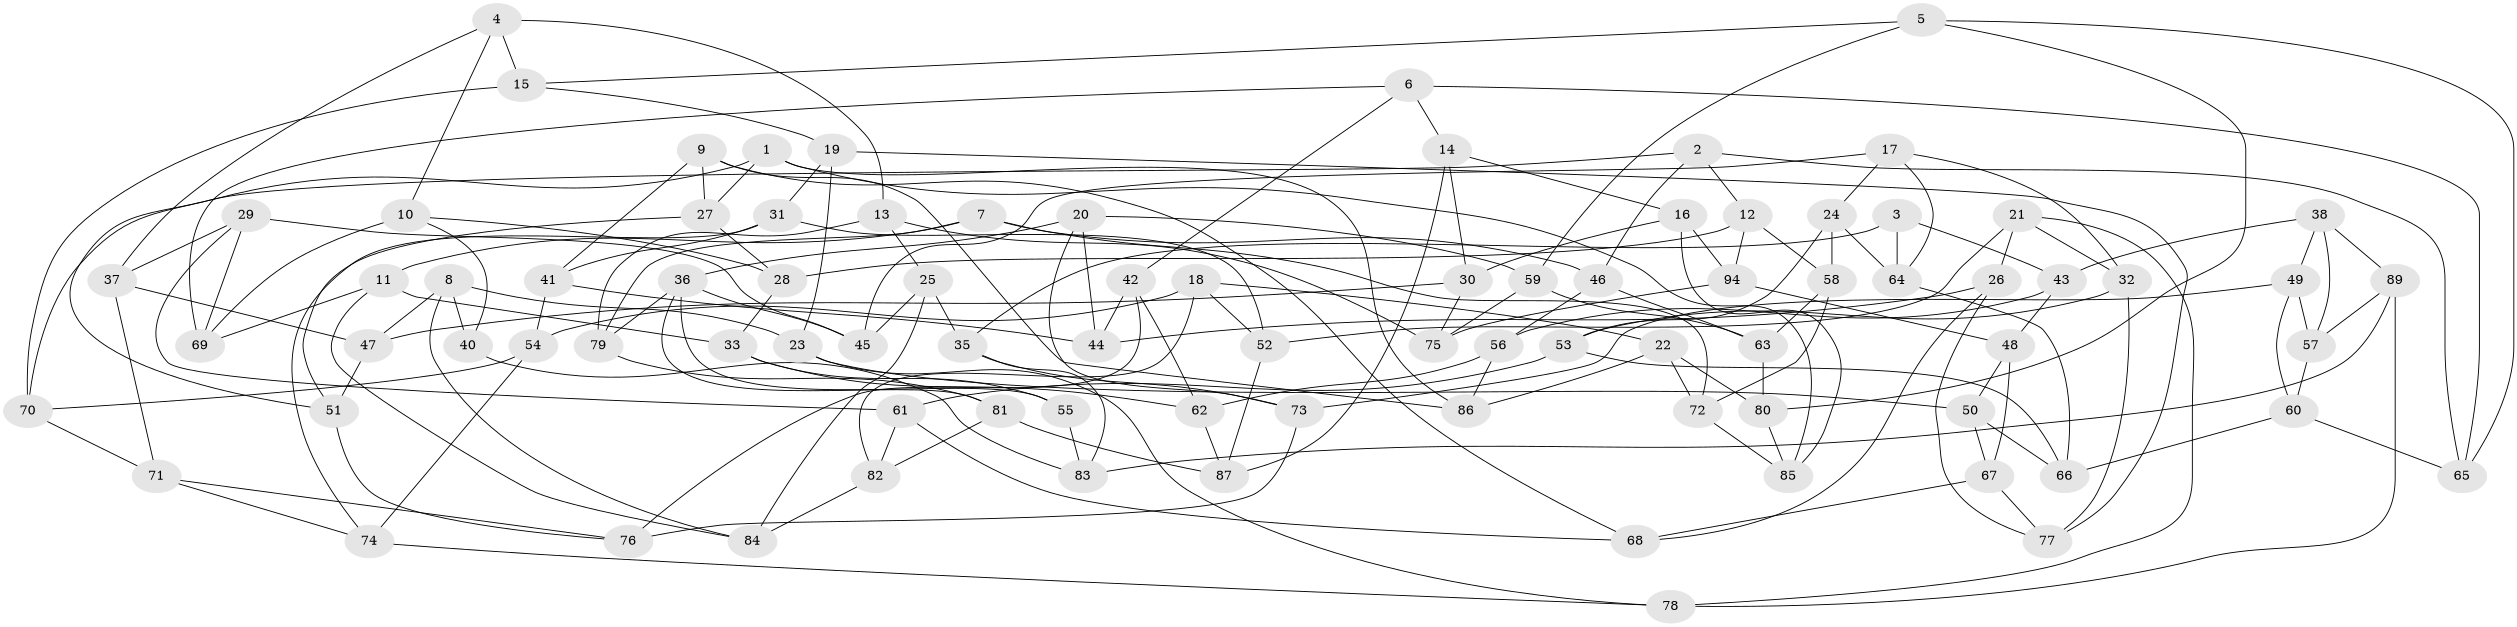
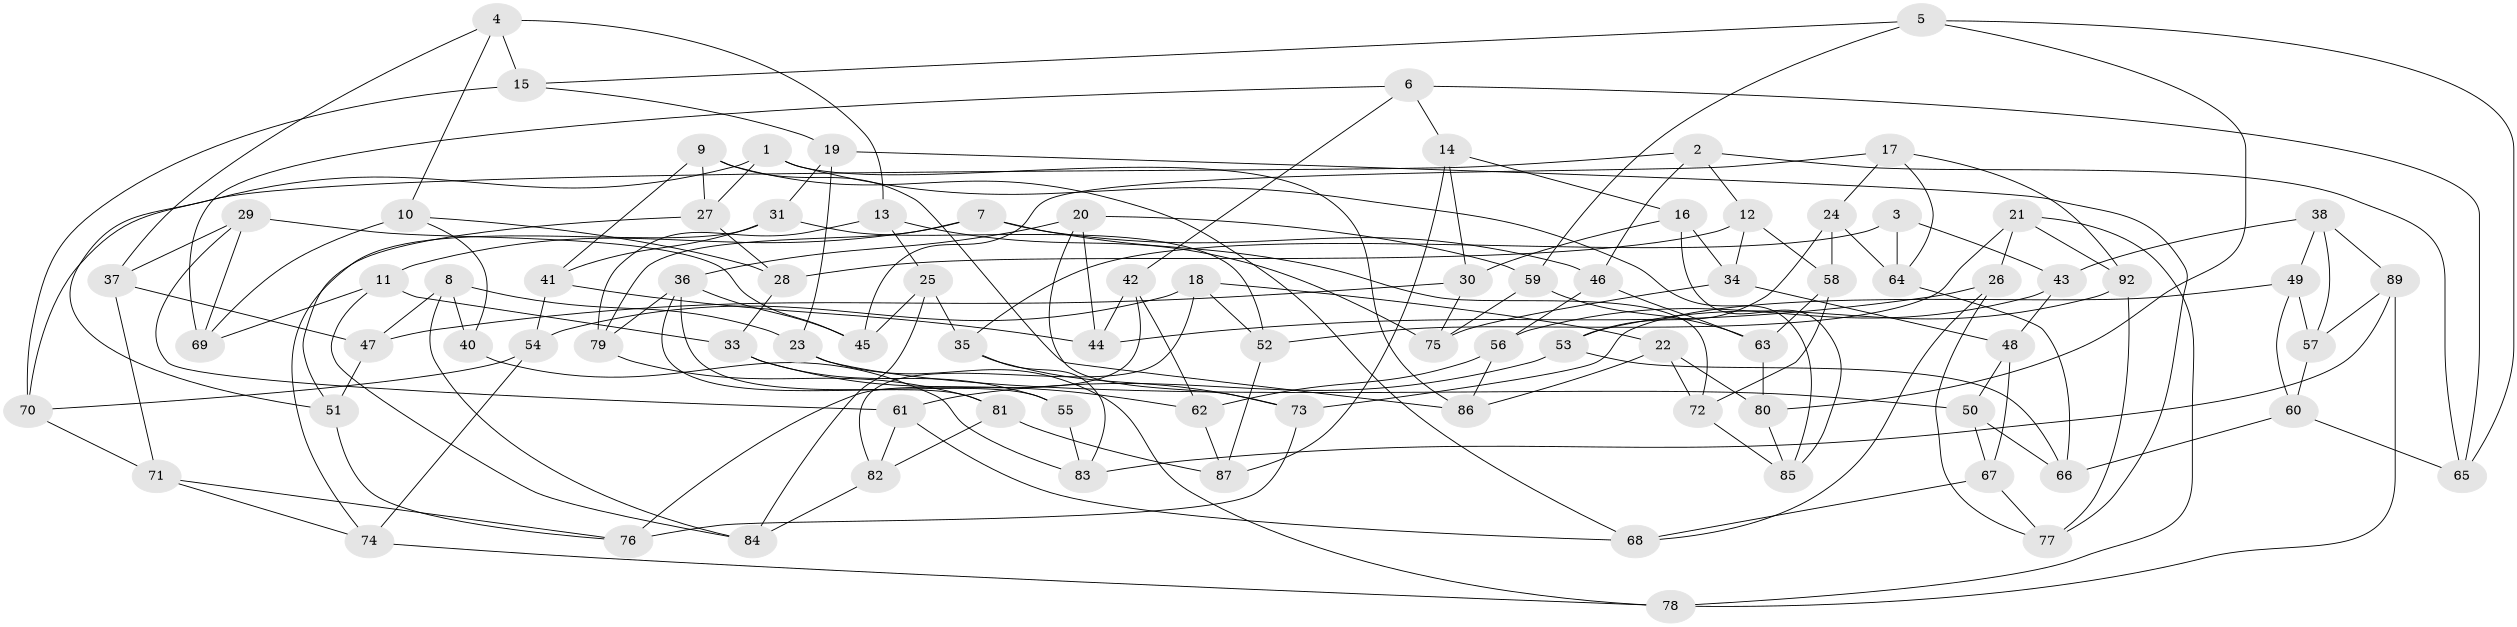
node "94": label "94" -> "34"
node "32": label "32" -> "92"
